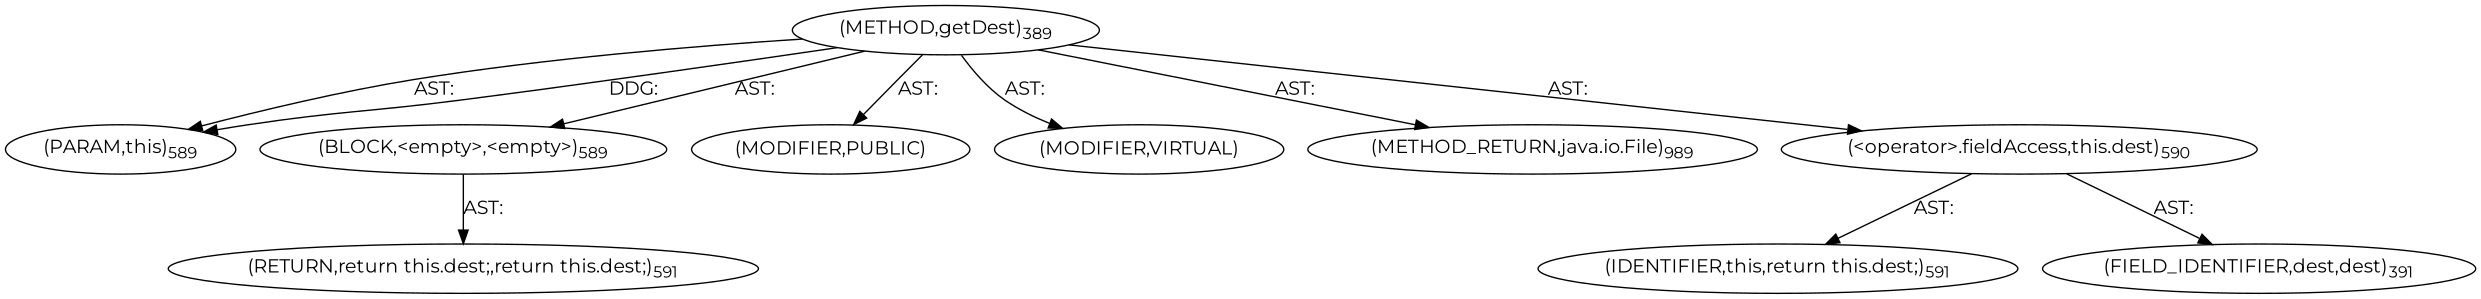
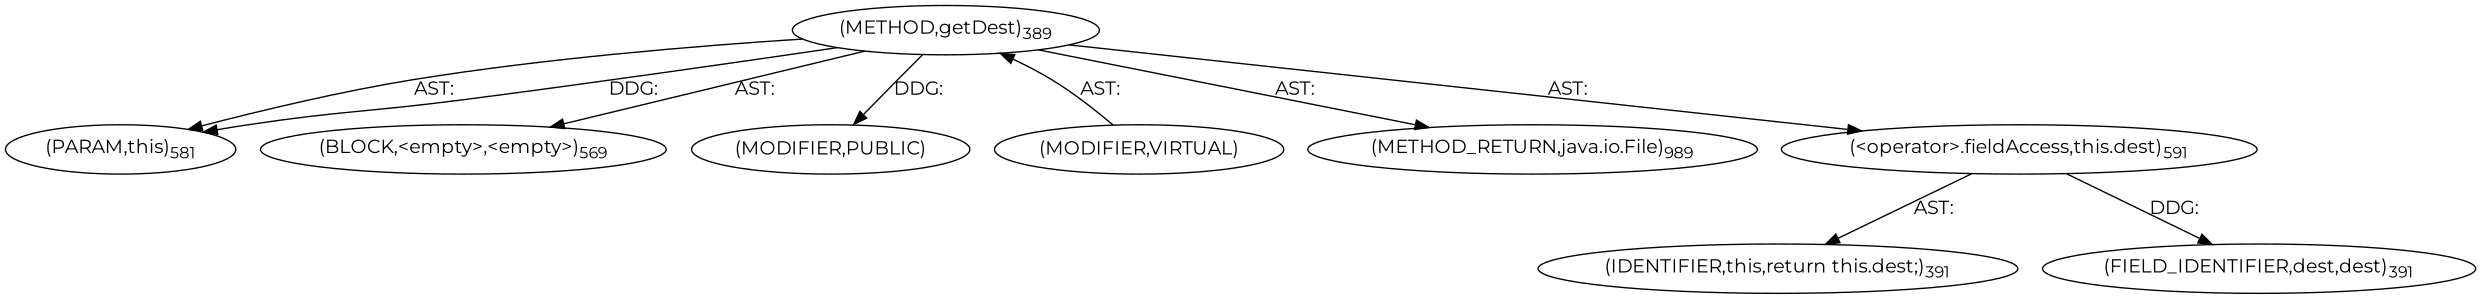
edge "(METHOD,getDest)" -> "(MODIFIER,PUBLIC)": label "AST: " -> "DDG: "
edge "(METHOD,getDest)" -> "(MODIFIER,VIRTUAL)": reversed
node "(PARAM,this)": text "589" -> "581"
node "(BLOCK,<empty>,<empty>)": text "589" -> "569"
node "(<operator>.fieldAccess,this.dest)": text "590" -> "591"
edge "(<operator>.fieldAccess,this.dest)" -> "(FIELD_IDENTIFIER,dest,dest)": label "AST: " -> "DDG: "
node "(IDENTIFIER,this,return this.dest;)": text "591" -> "391"
node "(RETURN,return this.dest;,return this.dest;)": removed
